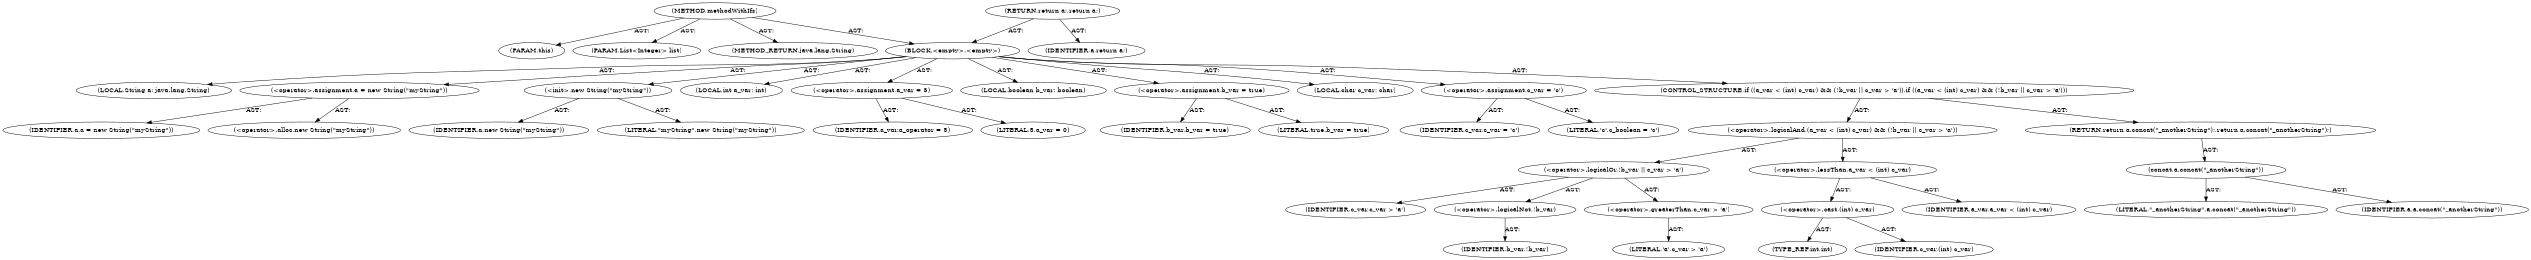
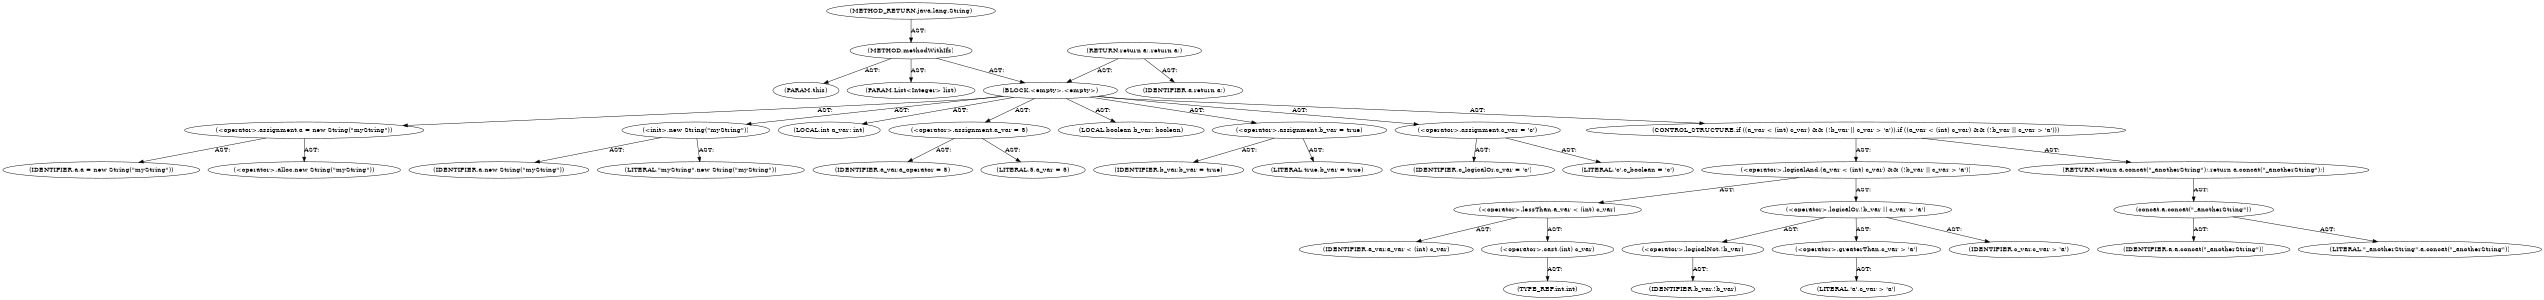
edge "(METHOD,methodWithIfs)" -> "(METHOD_RETURN,java.lang.String)": reversed
node "(LOCAL,String a: java.lang.String)": removed
node "(LOCAL,char c_var: char)": removed
node "(LITERAL,5,a_var = 0)": label "(LITERAL,5,a_var = 0)" -> "(LITERAL,5,a_var = 5)"
node "(IDENTIFIER,c_var,c_var = 'c')": label "(IDENTIFIER,c_var,c_var = 'c')" -> "(IDENTIFIER,c_logicalOr,c_var = 'c')"
node "(IDENTIFIER,c_var,(int) c_var)": removed
